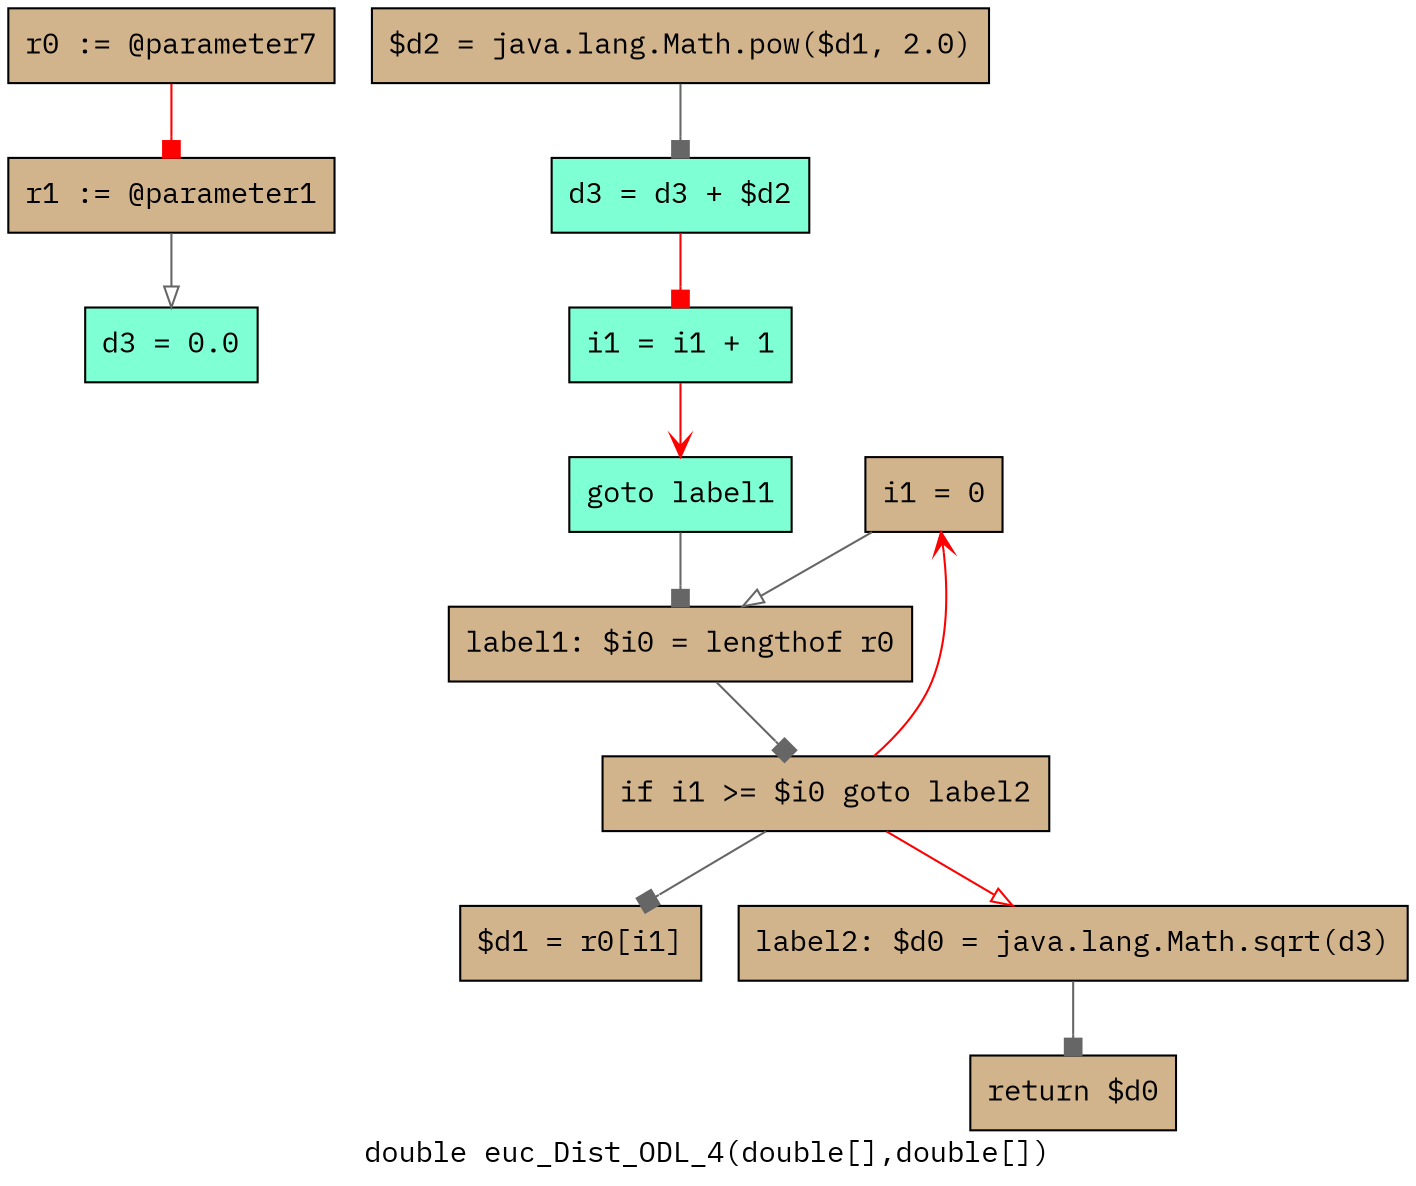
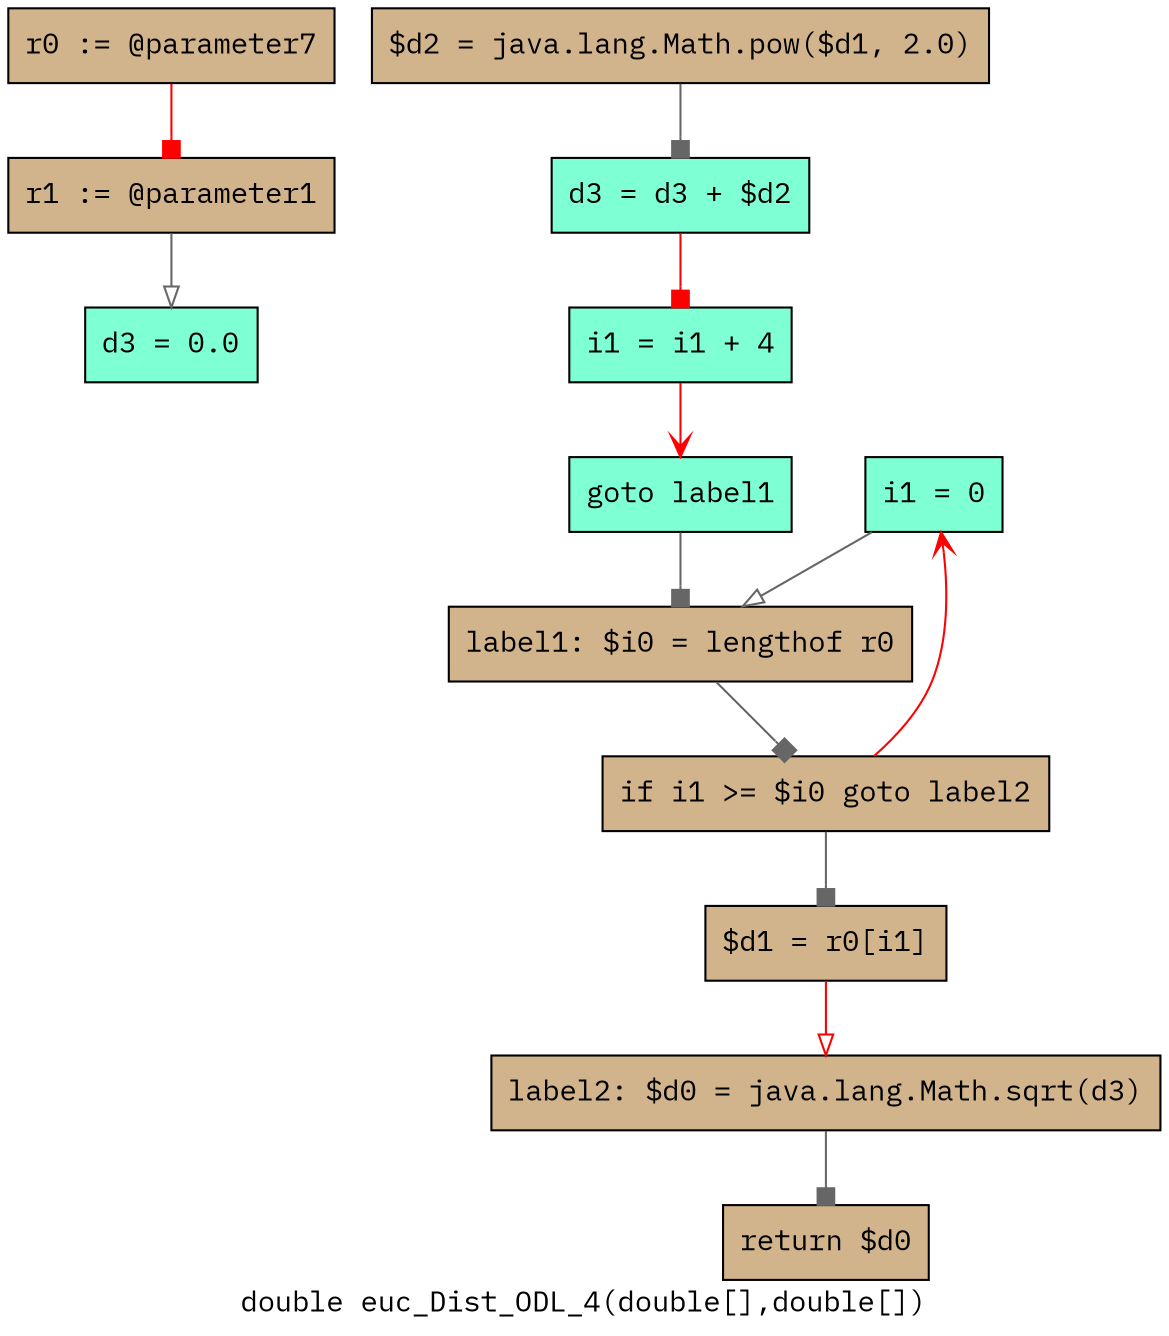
node "i1 = i1 + 1": label "i1 = i1 + 1" -> "i1 = i1 + 4"
node "i1 = 0": fillcolor tan -> aquamarine
edge "if i1 >= $i0 goto label2" -> "label2: $d0 = java.lang.Math.sqrt(d3)": now "$d1 = r0[i1]" -> "label2: $d0 = java.lang.Math.sqrt(d3)"
